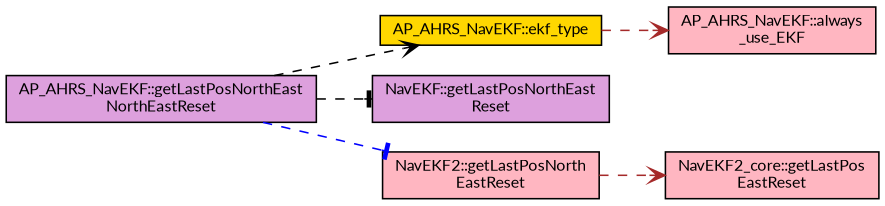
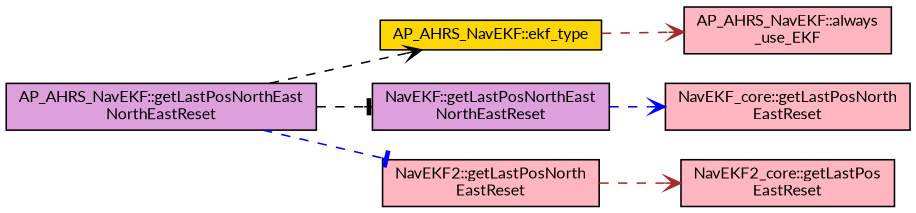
node "NavEKF::getLastPosNorthEast Reset": label "NavEKF::getLastPosNorthEast Reset" -> "NavEKF::getLastPosNorthEast NorthEastReset"
node "NavEKF_core::getLastPosNorth EastReset": added
